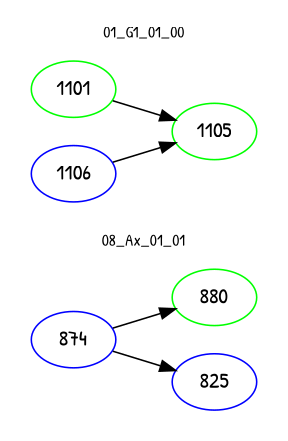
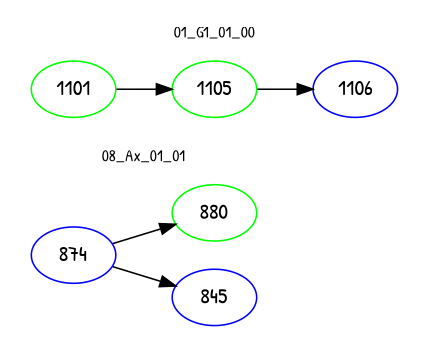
edge "1106" -> "1105": reversed
node "825": label "825" -> "845"
